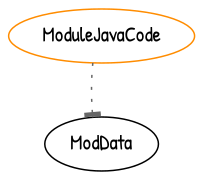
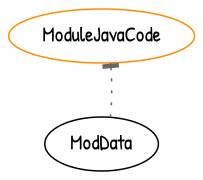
edge "ModuleJavaCode" -> "ModData": reversed
